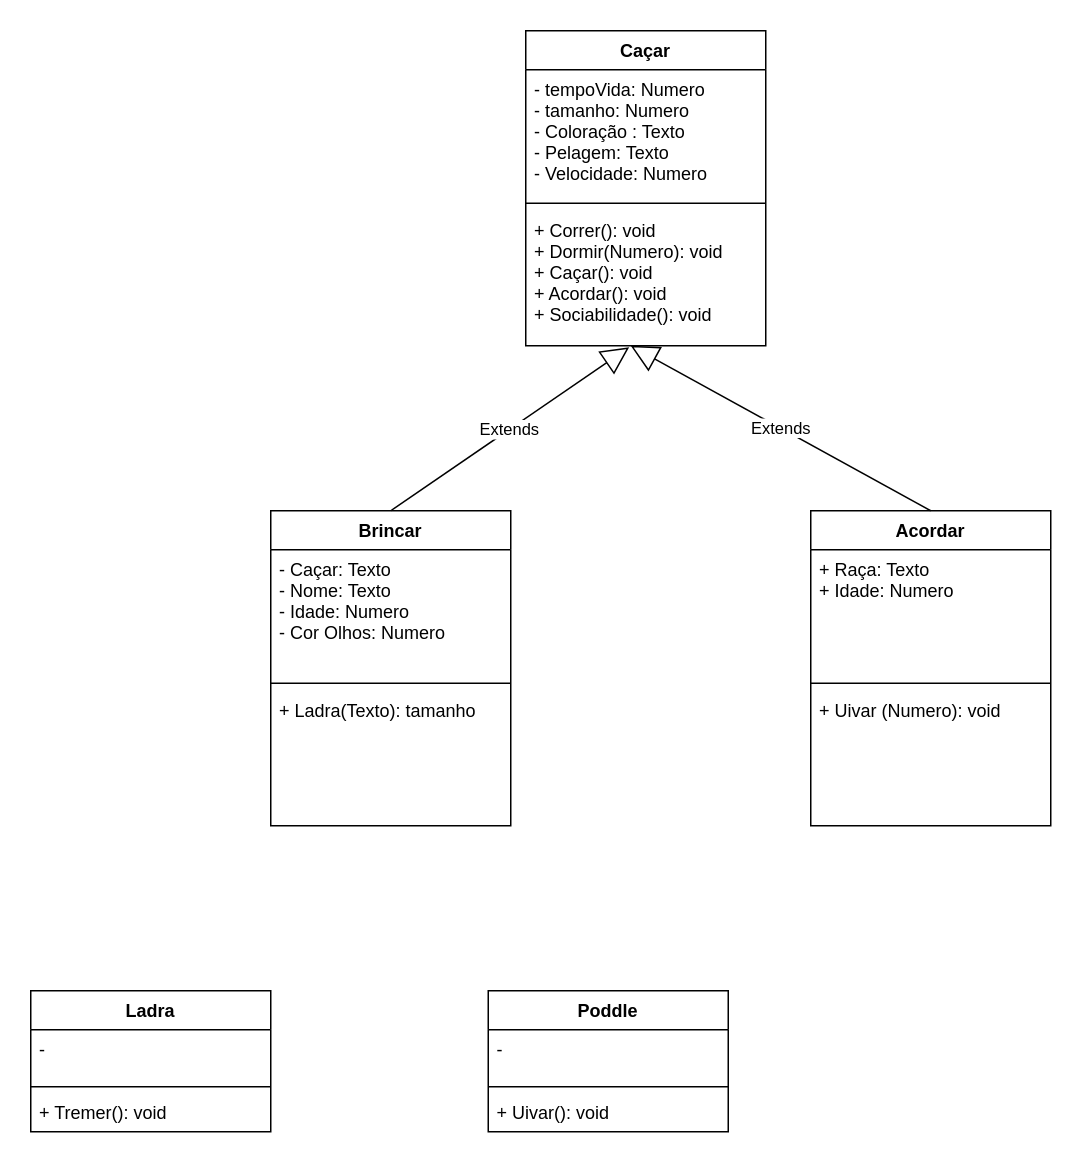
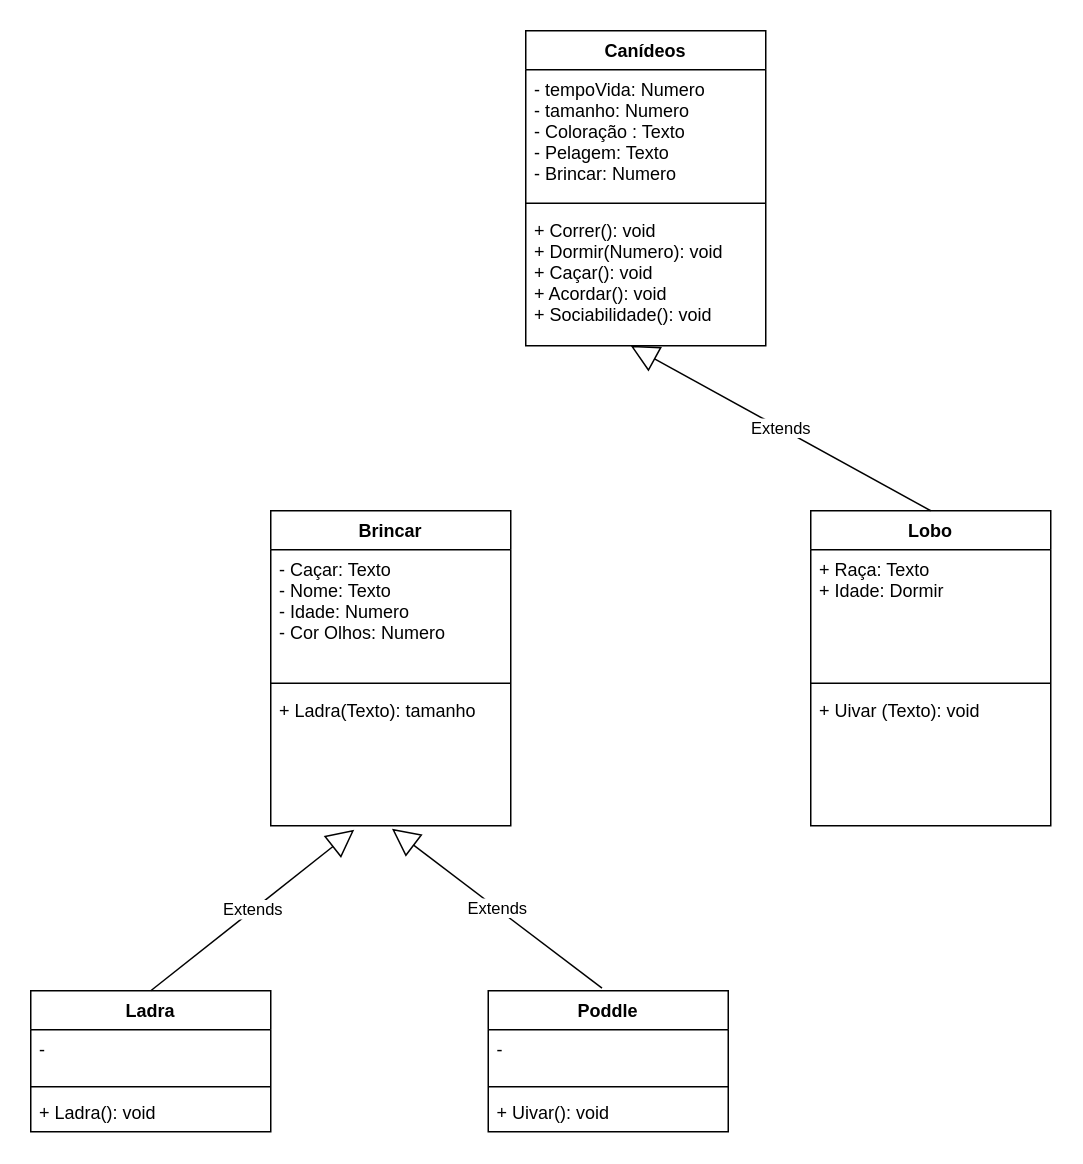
node "Caçar": label "Caçar" -> "Canídeos"
node "- tempoVida: Numero - tamanho: Numero - Coloração : Texto - Pelagem: Texto - Velocidade: Numero": label "- tempoVida: Numero - tamanho: Numero - Coloração : Texto - Pelagem: Texto - Velocidade: Numero" -> "- tempoVida: Numero - tamanho: Numero - Coloração : Texto - Pelagem: Texto - Brincar: Numero"
edge "Brincar" -> "+ Correr(): void + Dormir(Numero): void + Caçar(): void + Acordar(): void + Sociabilidade(): void": removed, label "Extends"
node "Acordar": label "Acordar" -> "Lobo"
node "+ Raça: Texto + Idade: Numero": label "+ Raça: Texto + Idade: Numero" -> "+ Raça: Texto + Idade: Dormir"
node "+ Uivar (Numero): void": label "+ Uivar (Numero): void" -> "+ Uivar (Texto): void"
edge "Poddle" -> "+ Ladra(Texto): tamanho": added, label "Extends"
edge "Ladra" -> "+ Ladra(Texto): tamanho": added, label "Extends"
node "+ Tremer(): void": label "+ Tremer(): void" -> "+ Ladra(): void"
